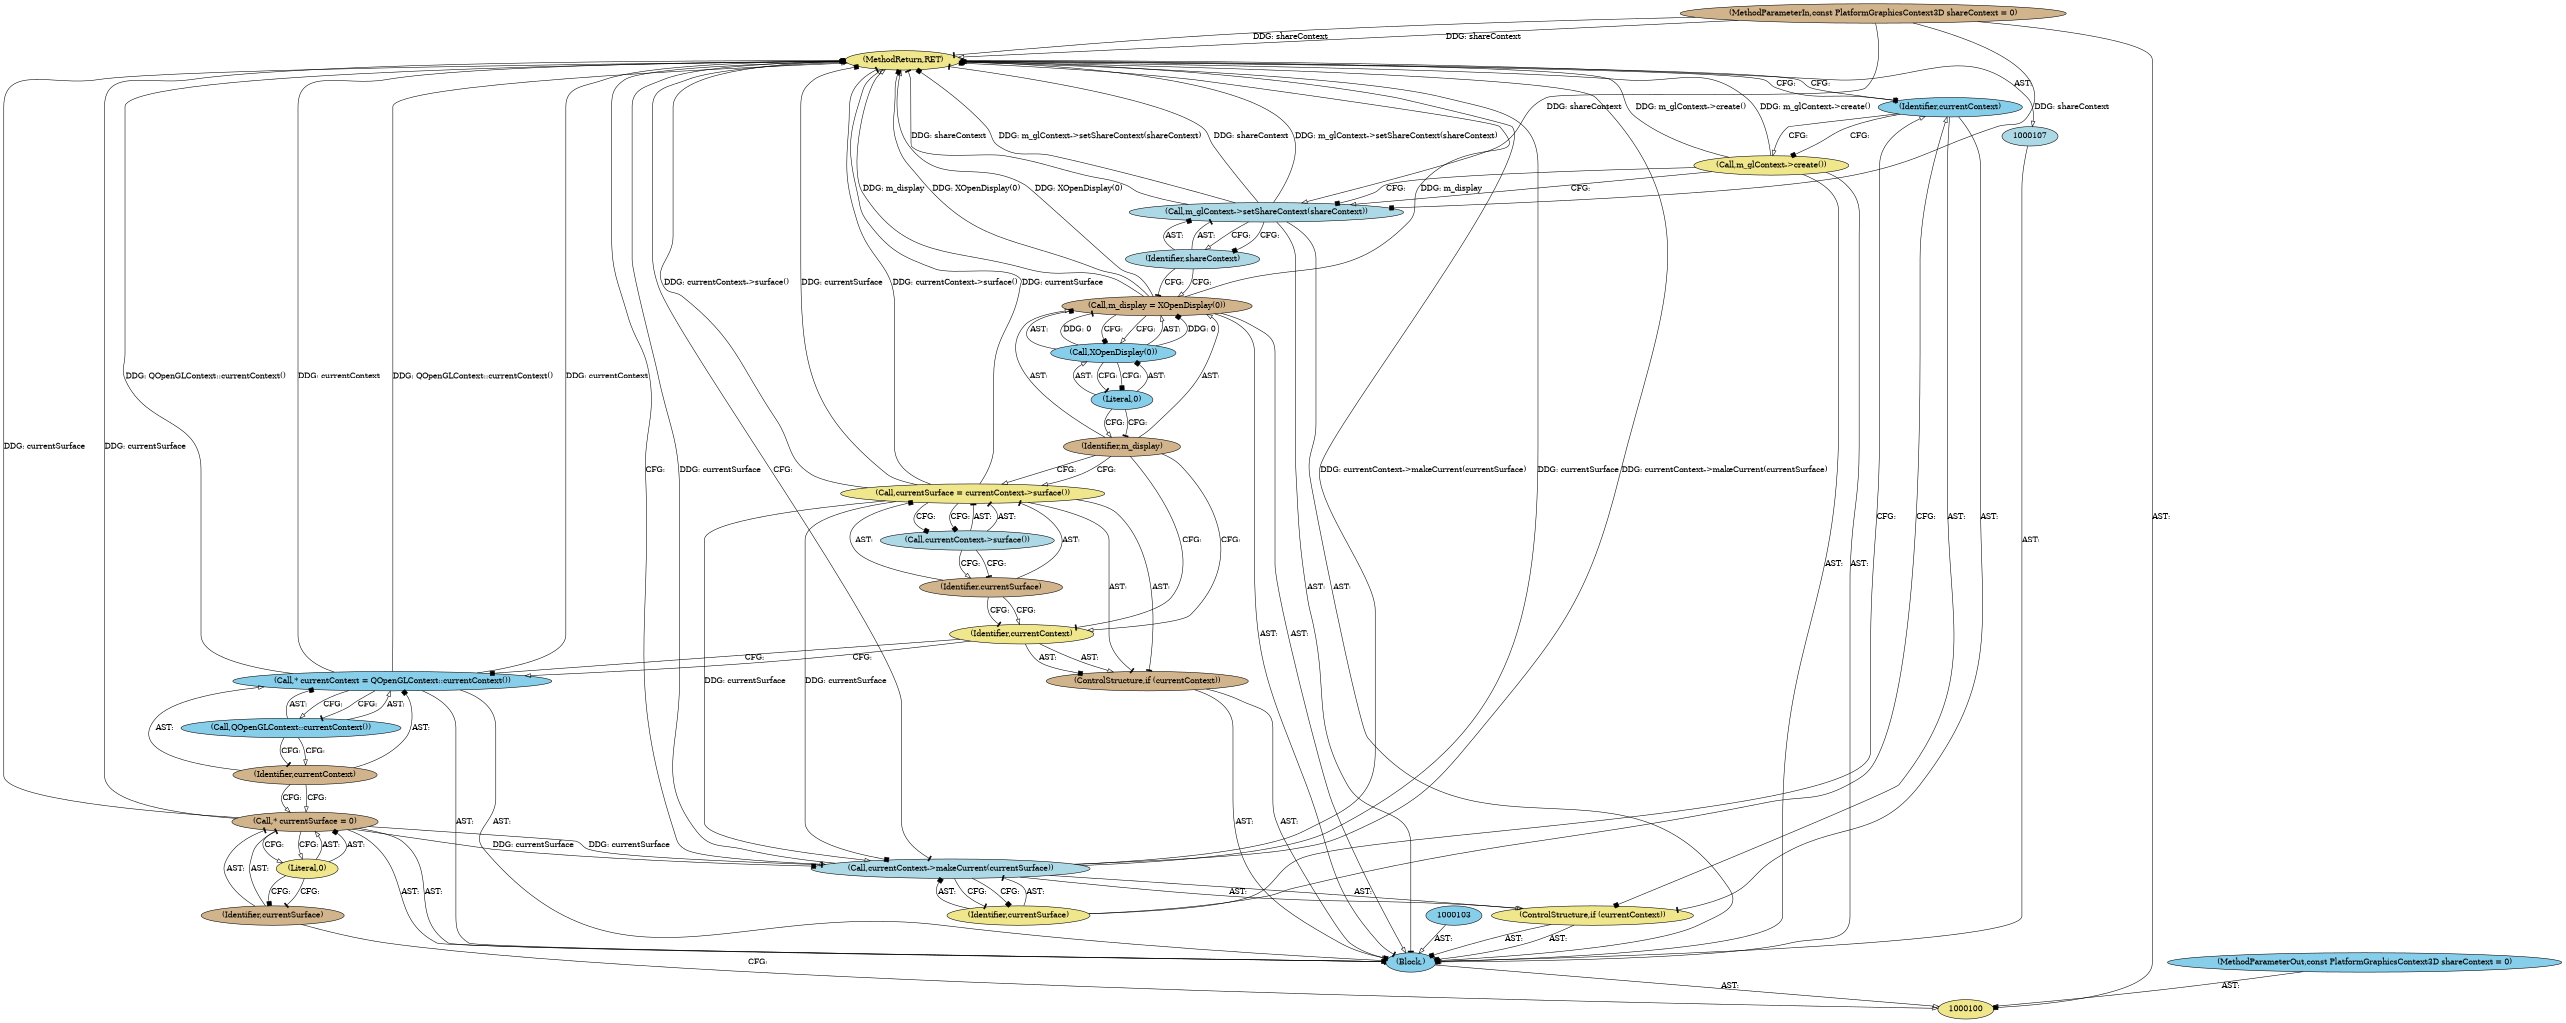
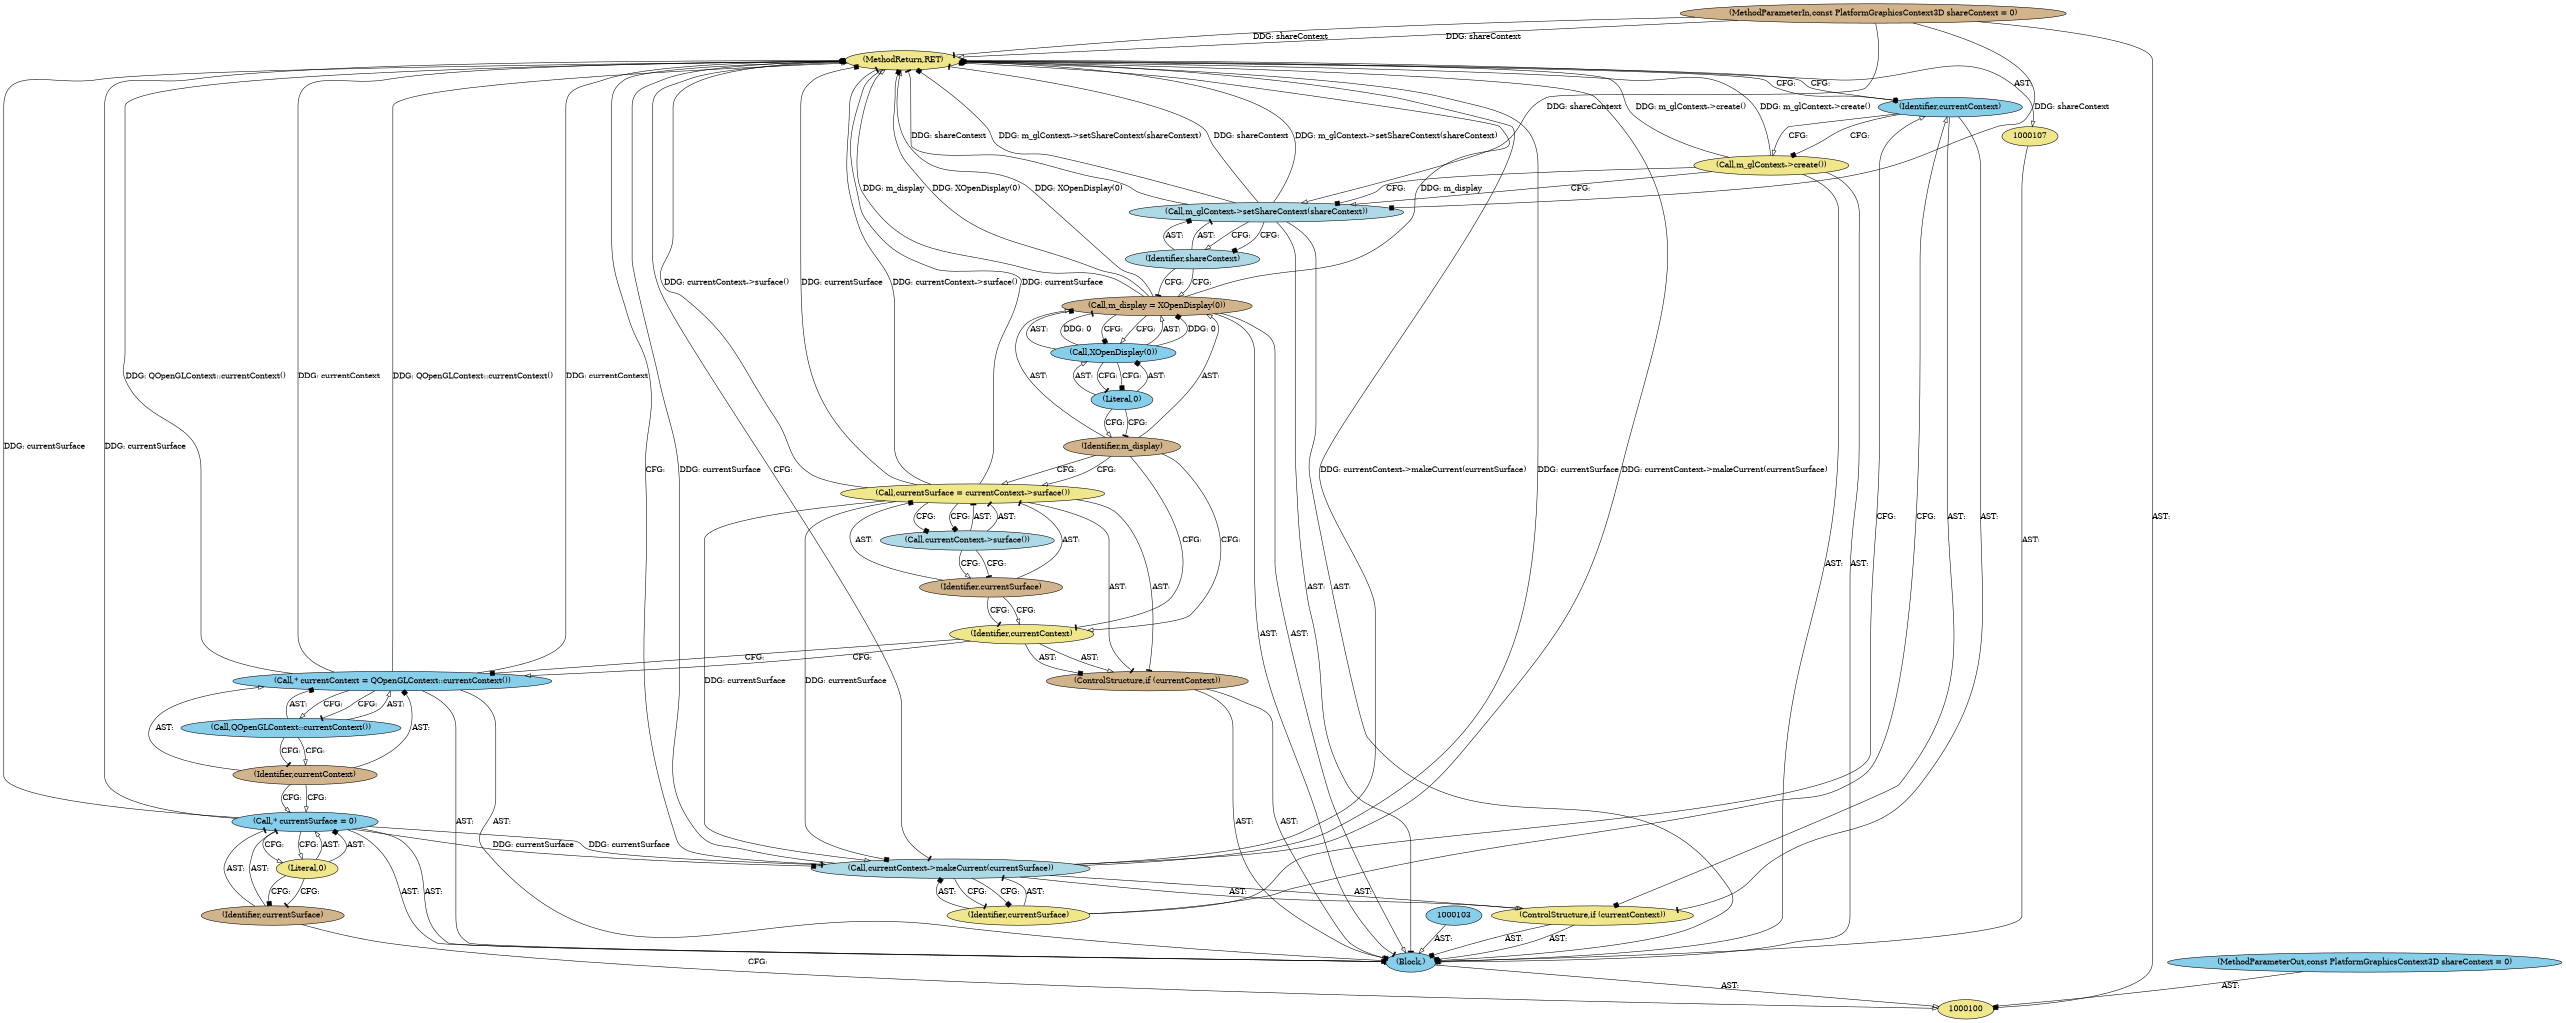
node "1000107": fillcolor lightblue -> khaki
node "(Call,* currentSurface = 0)": fillcolor tan -> skyblue
